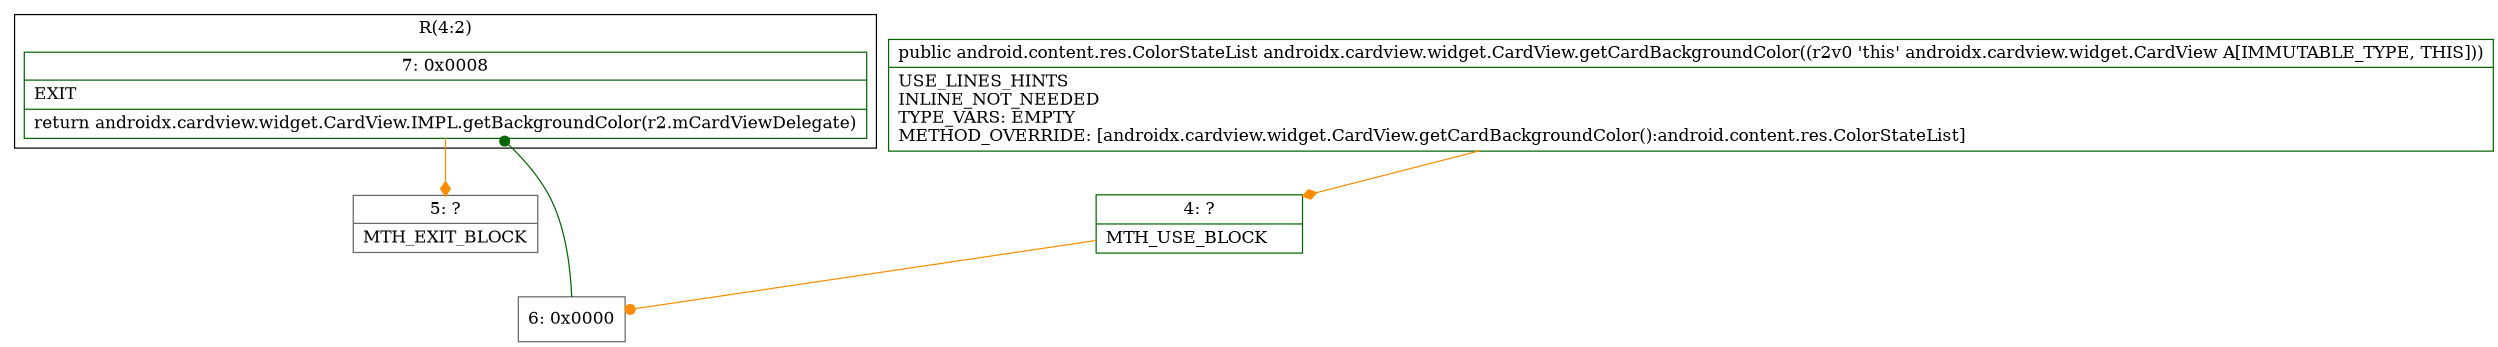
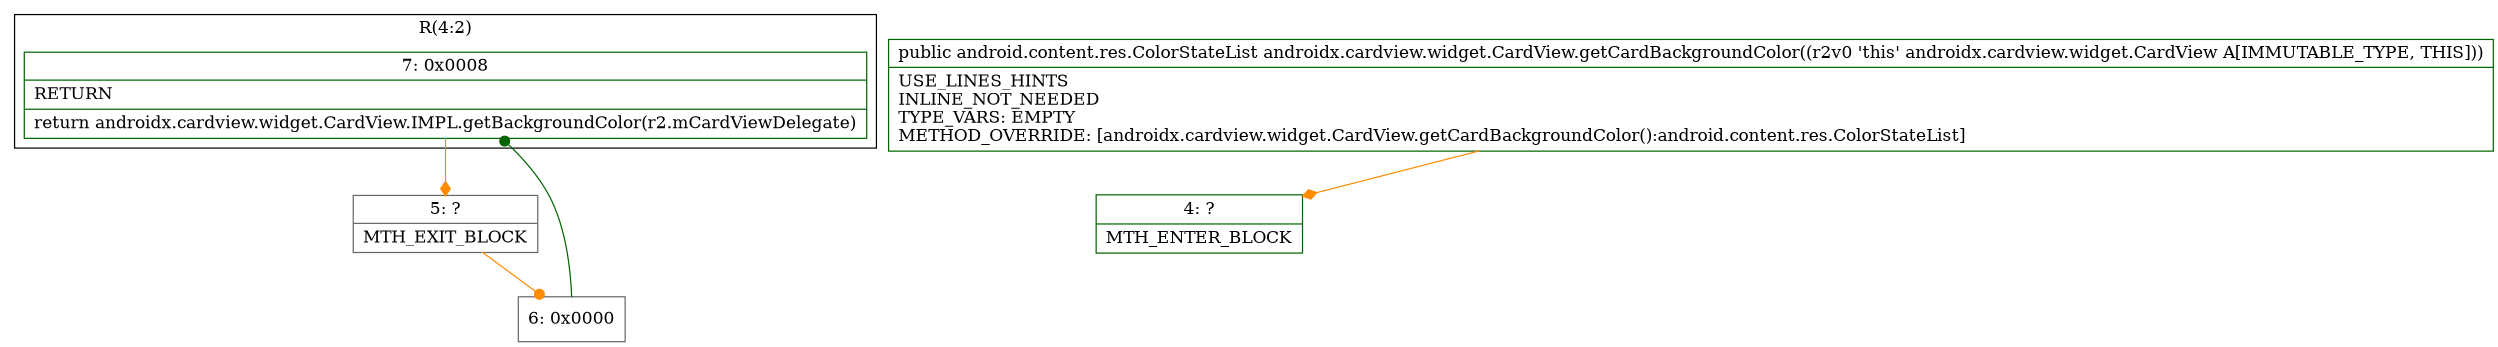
node "7: 0x0008": text "EXIT" -> "RETURN"
node "4: ?": text "MTH_USE_BLOCK" -> "MTH_ENTER_BLOCK"
edge "4: ?" -> "6: 0x0000": now "5: ?" -> "6: 0x0000"
